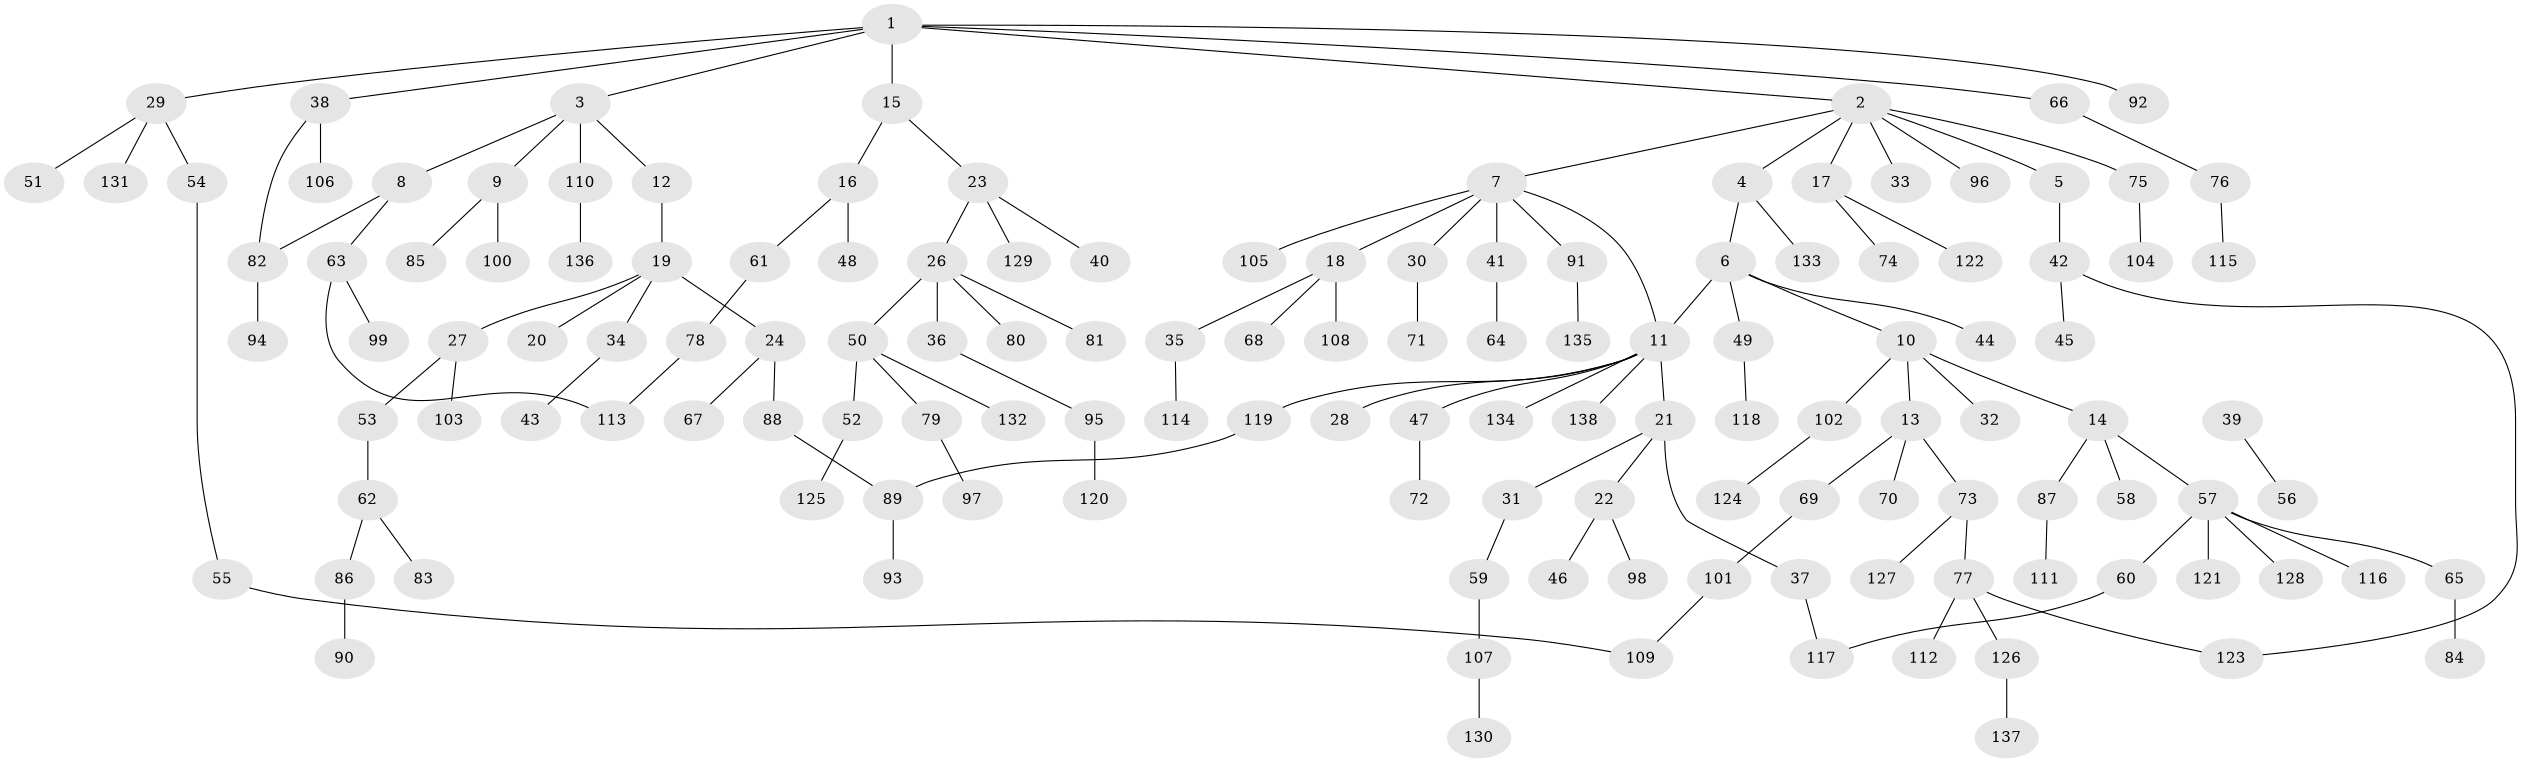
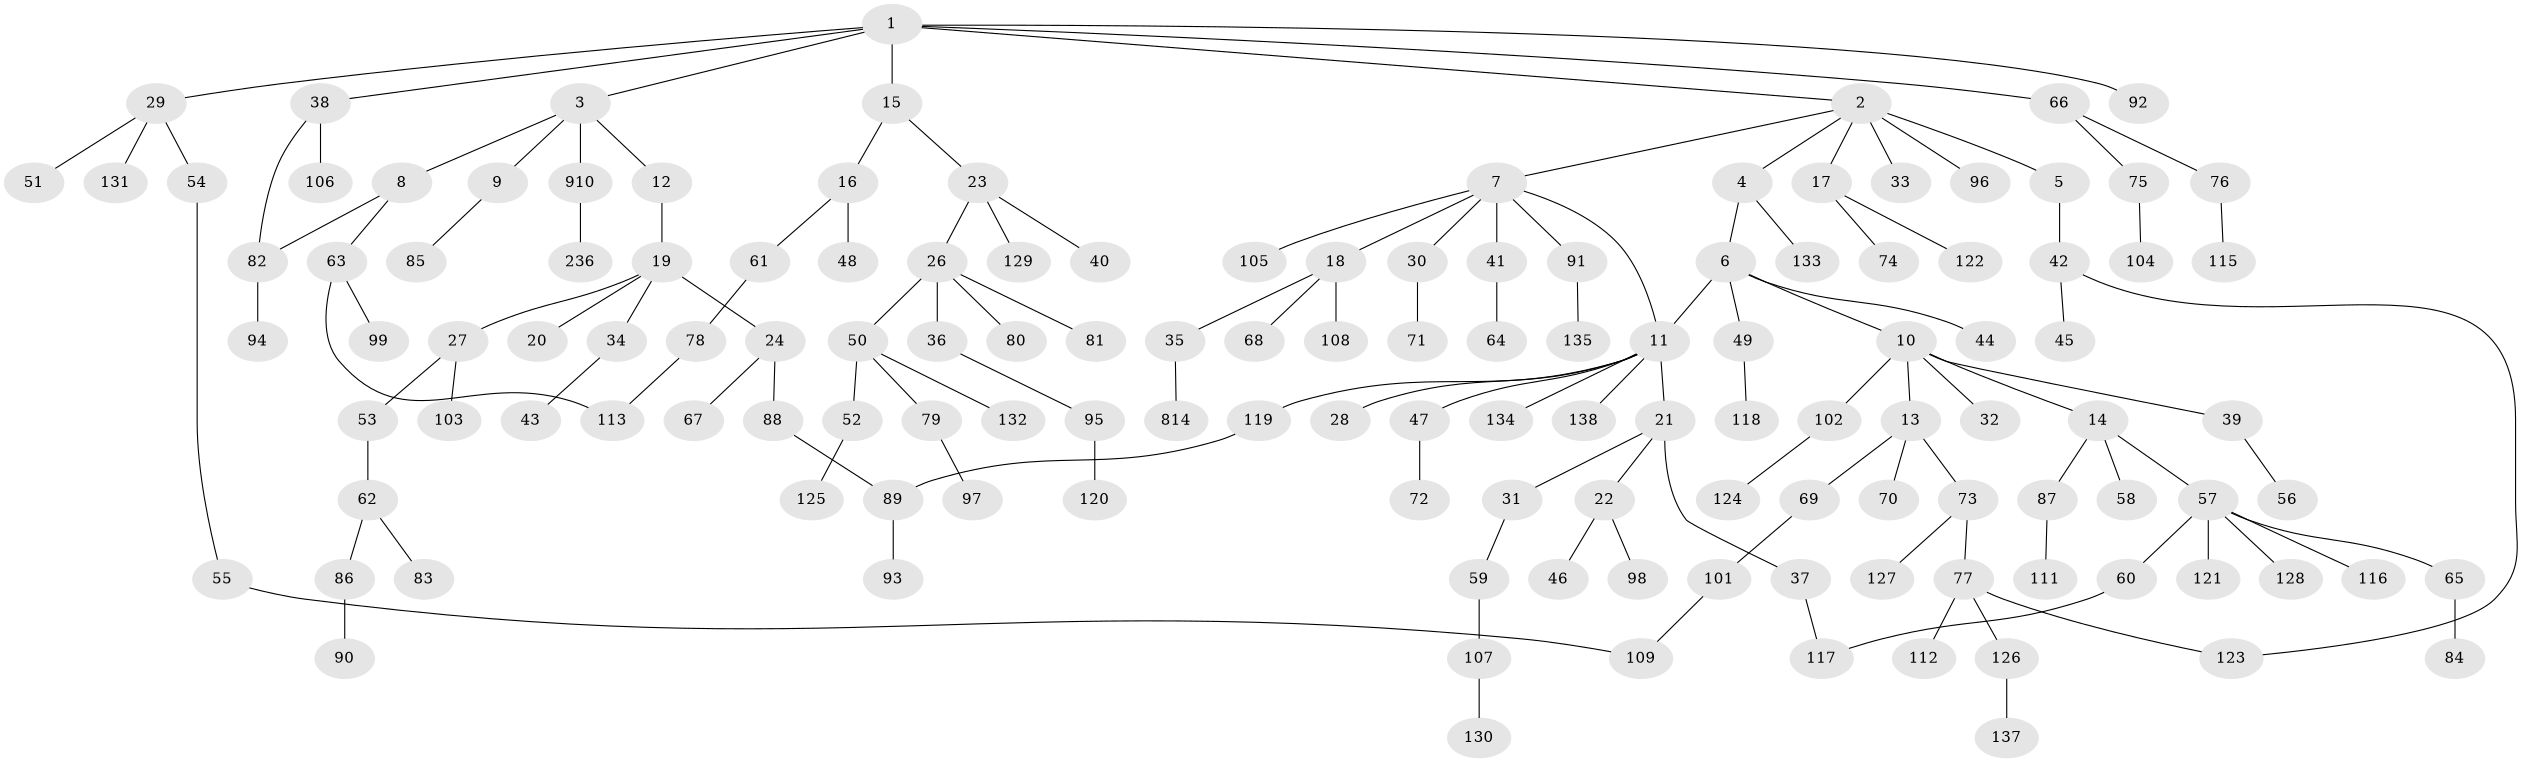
edge "2" -- "75": now "66" -- "75"
node "110": label "110" -> "910"
node "100": removed
node "136": label "136" -> "236"
edge "10" -- "39": added
node "114": label "114" -> "814"
